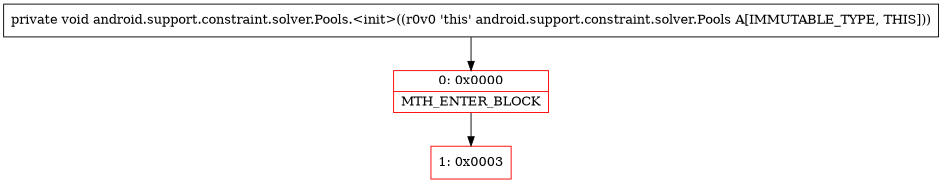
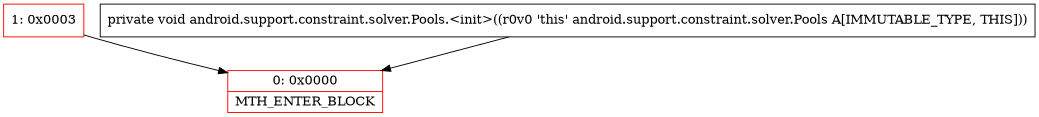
edge "0: 0x0000" -> "1: 0x0003": reversed
